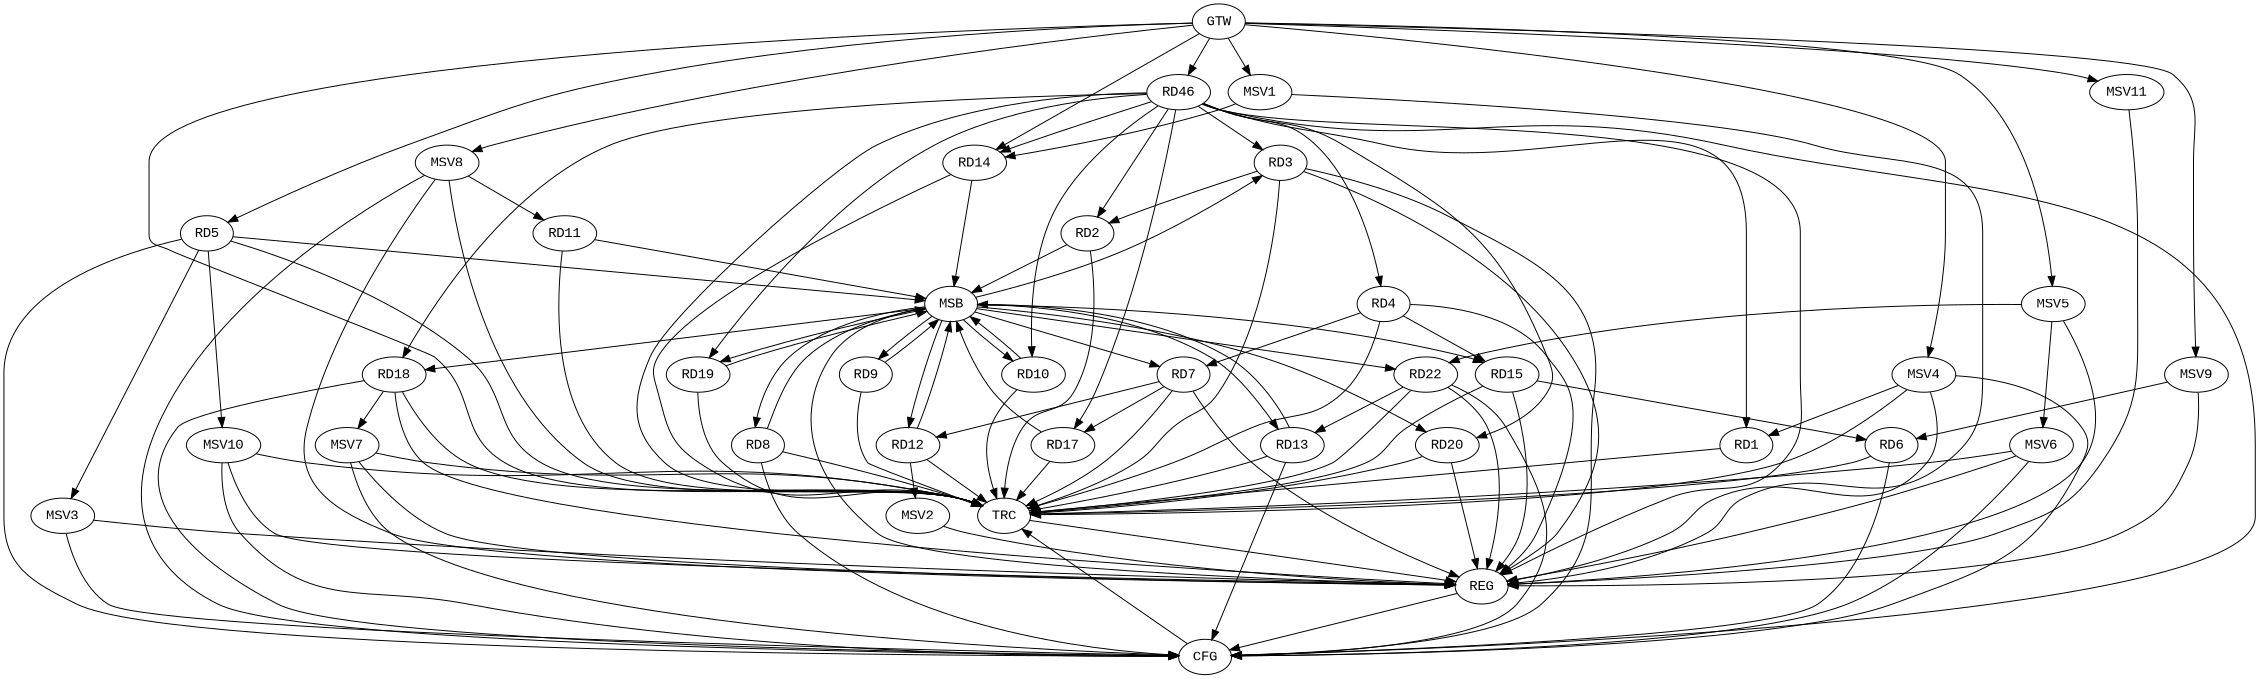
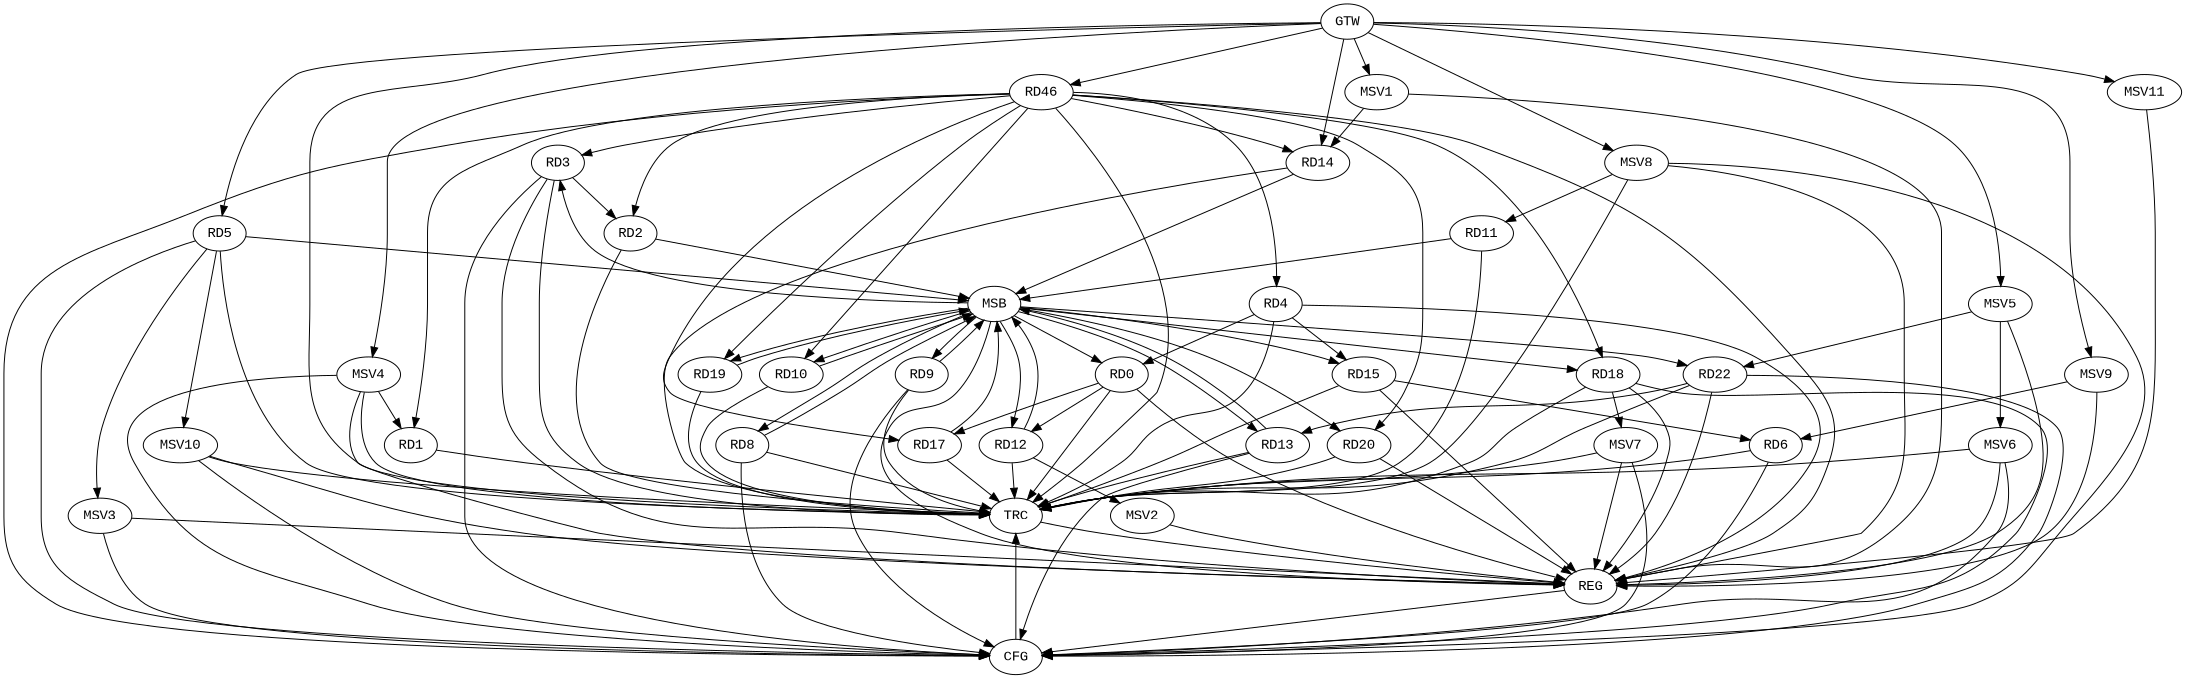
node "RD7": label "RD7" -> "RD0"
edge "RD9" -> "CFG": added
